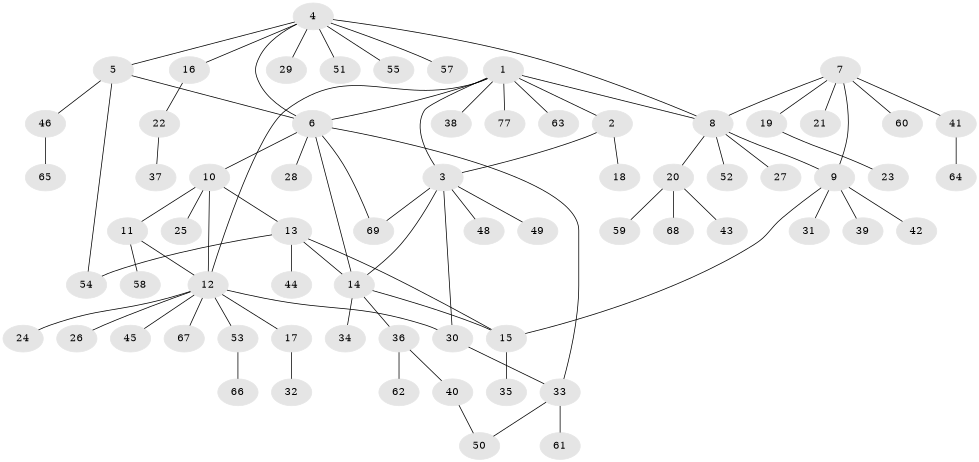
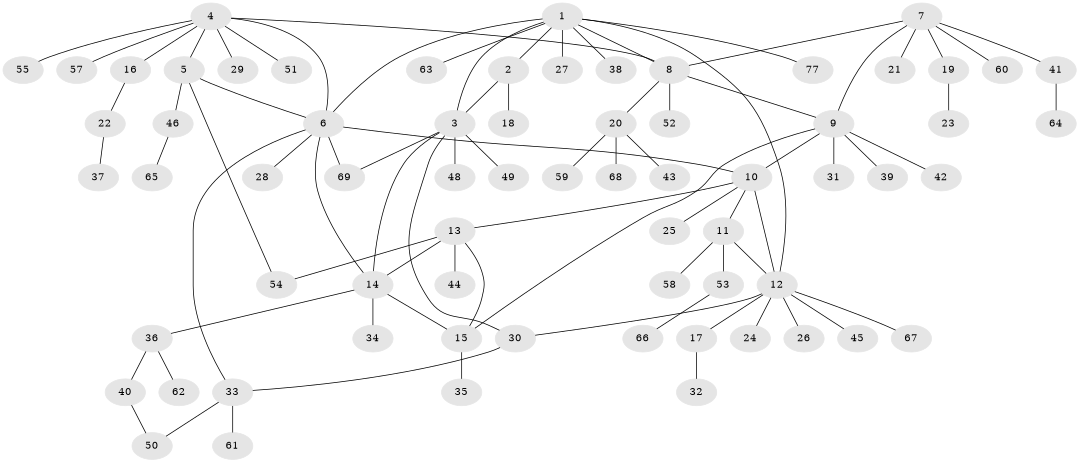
edge "8" -- "27": now "1" -- "27"
edge "9" -- "10": added
edge "12" -- "53": now "11" -- "53"
